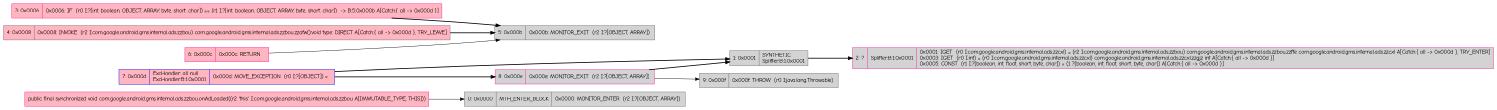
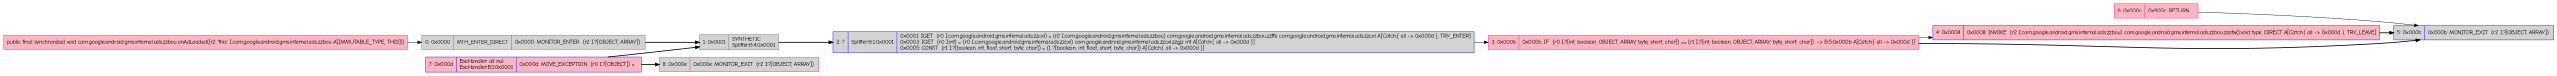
node "4: 0x0008": color gray40 -> blue
node "5: 0x000b": color gray40 -> blue
edge "3: 0x0006" -> "4: 0x0008": added
edge "2: ?" -> "3: 0x0006": added
node "6: 0x000c": text "0x000c: RETURN" -> "0x900c: RETURN"
node "2: ?": color deeppink -> blue
node "1: 0x0001": text "Splitter:B:1:0x0001" -> "Splitter:B:4:0x0001"
edge "8: 0x000e" -> "1: 0x0001": now "0: 0x0000" -> "1: 0x0001"
node "9: 0x000f": removed
node "0: 0x0000": text "MTH_ENTER_BLOCK" -> "MTH_ENTER_DIRECT"
